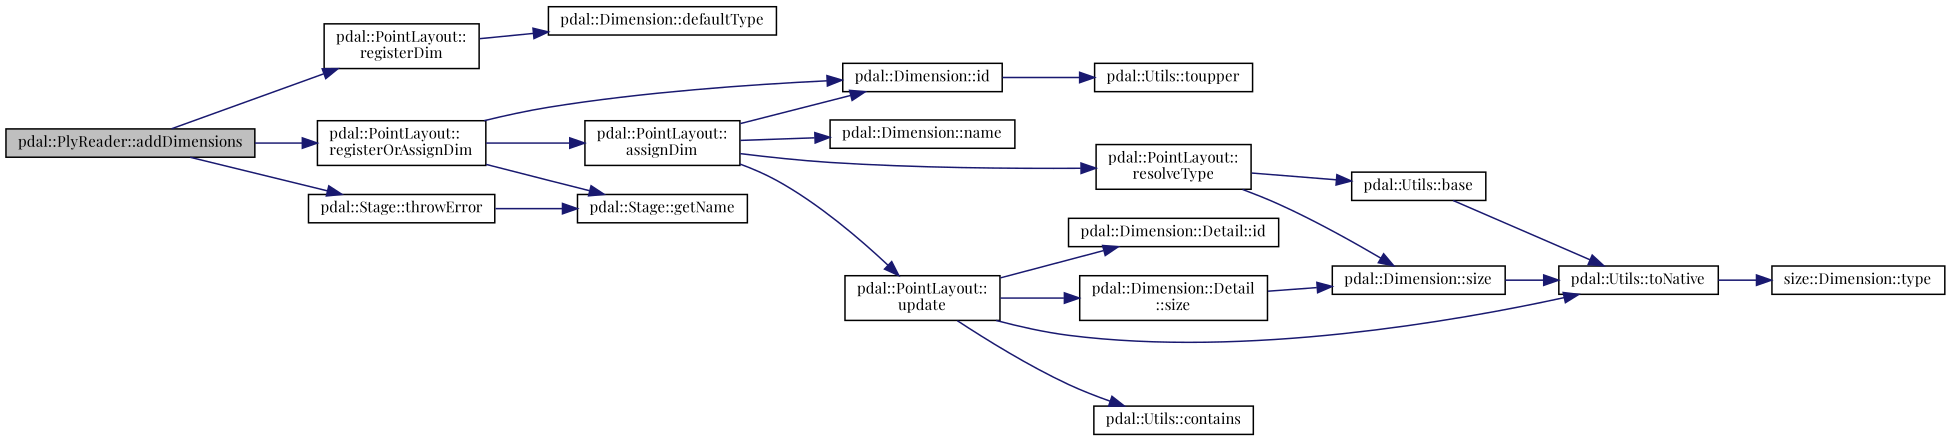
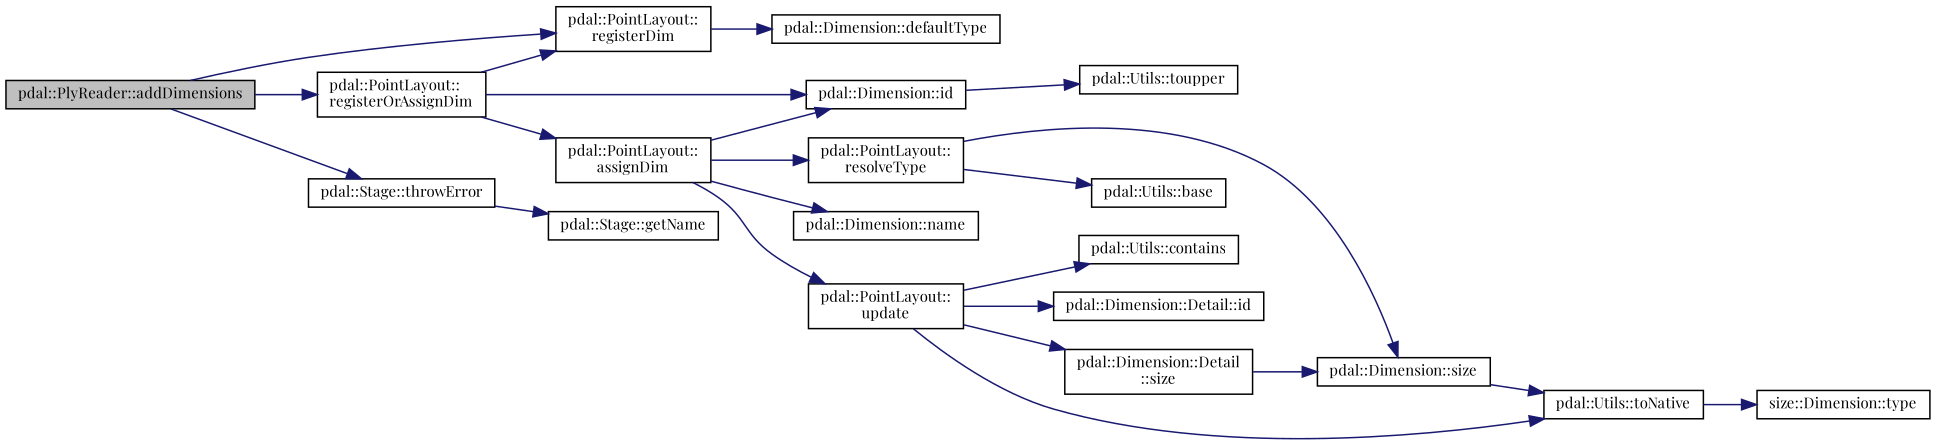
edge "pdal::PointLayout:: registerOrAssignDim" -> "pdal::Stage::getName": now "pdal::PointLayout:: registerOrAssignDim" -> "pdal::PointLayout:: registerDim"
edge "pdal::Utils::base" -> "pdal::Utils::toNative": removed
